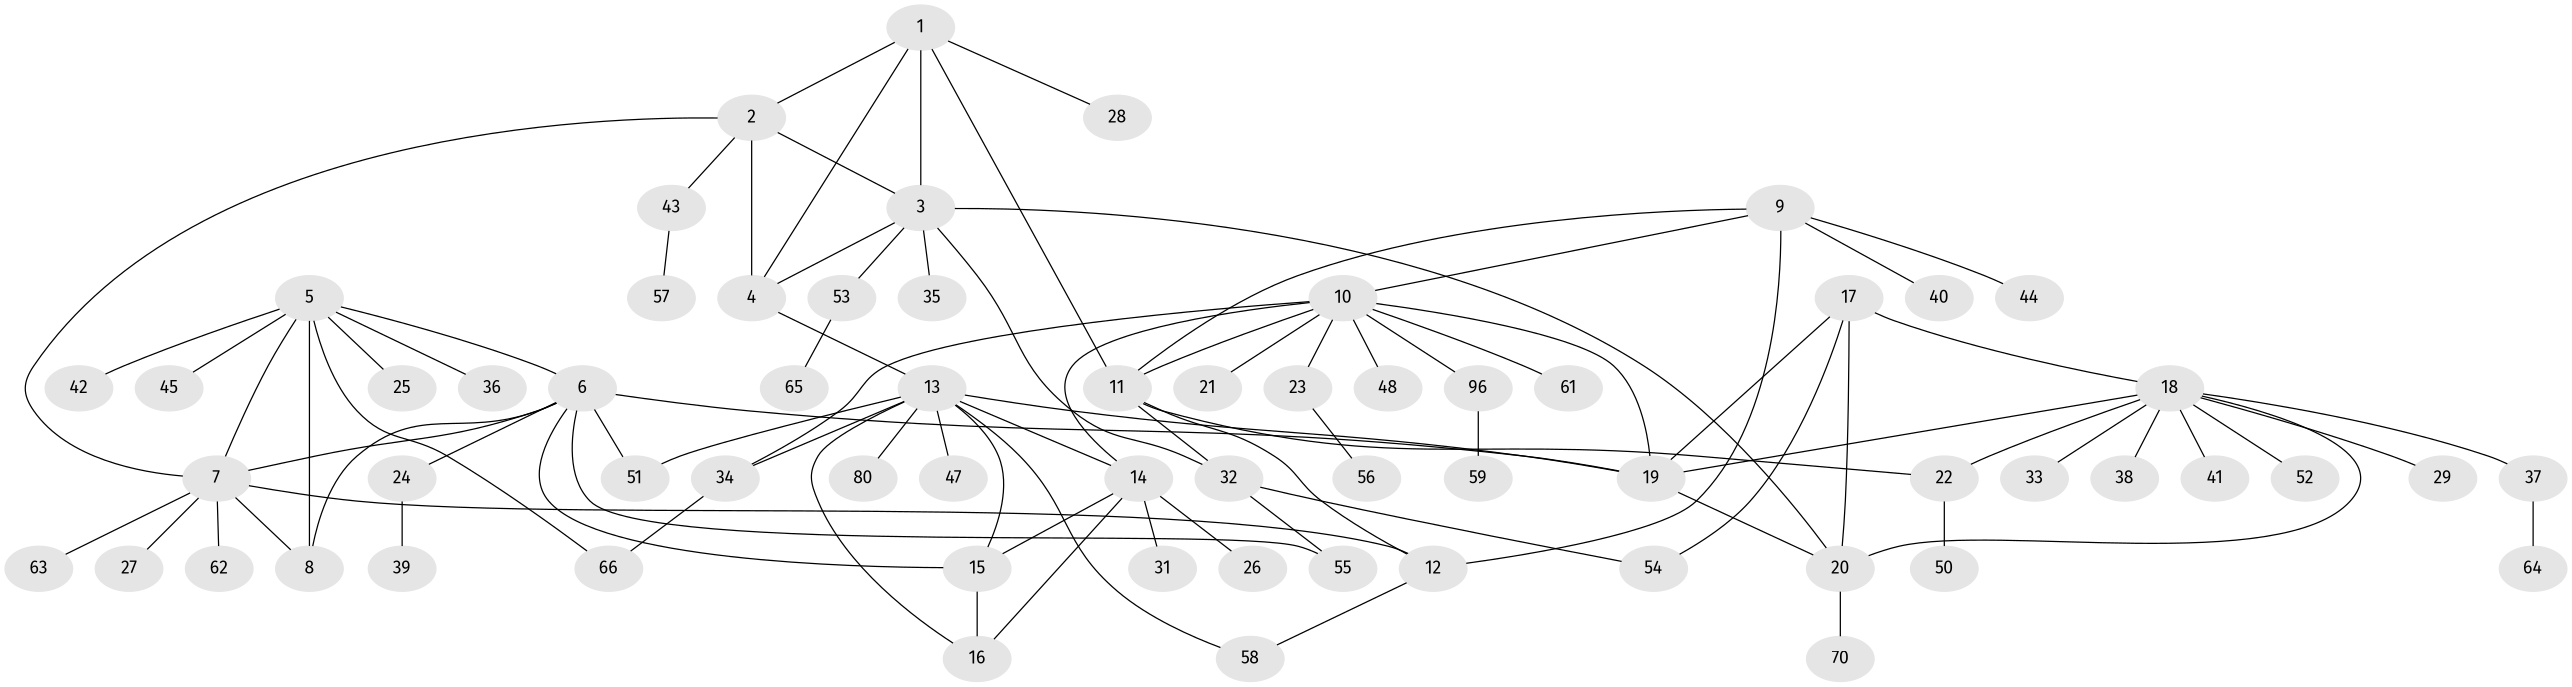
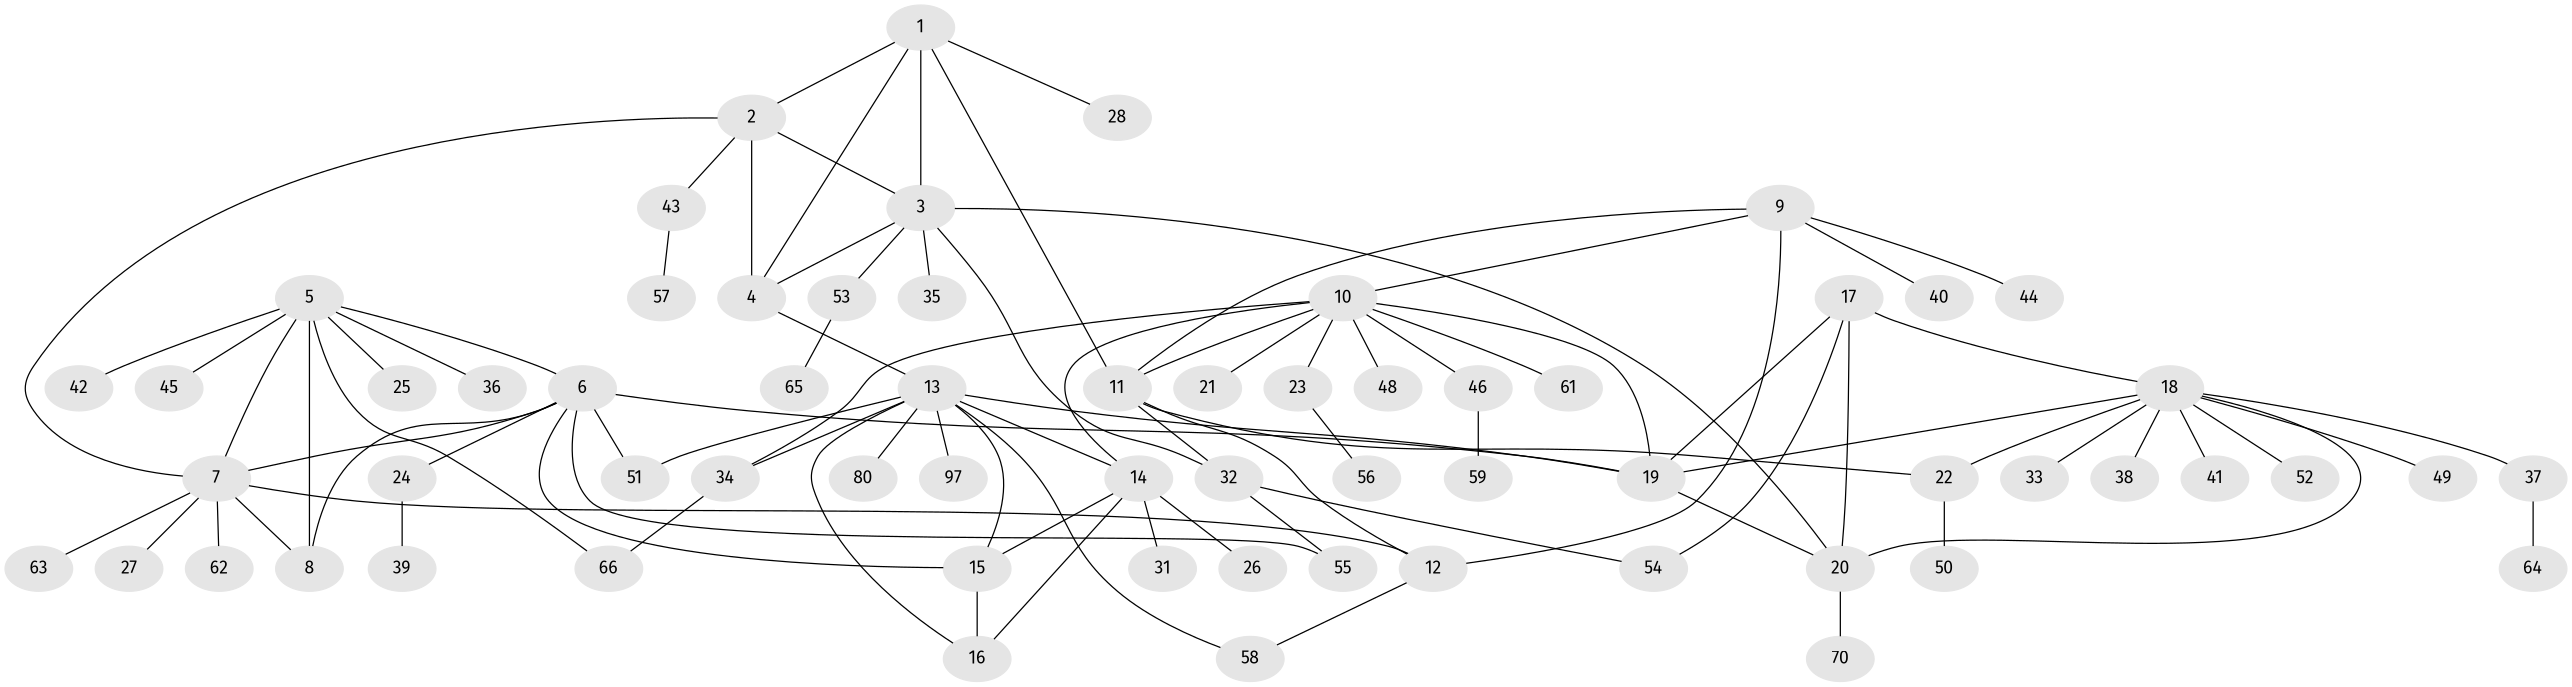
node "96": label "96" -> "46"
node "47": label "47" -> "97"
node "29": label "29" -> "49"
